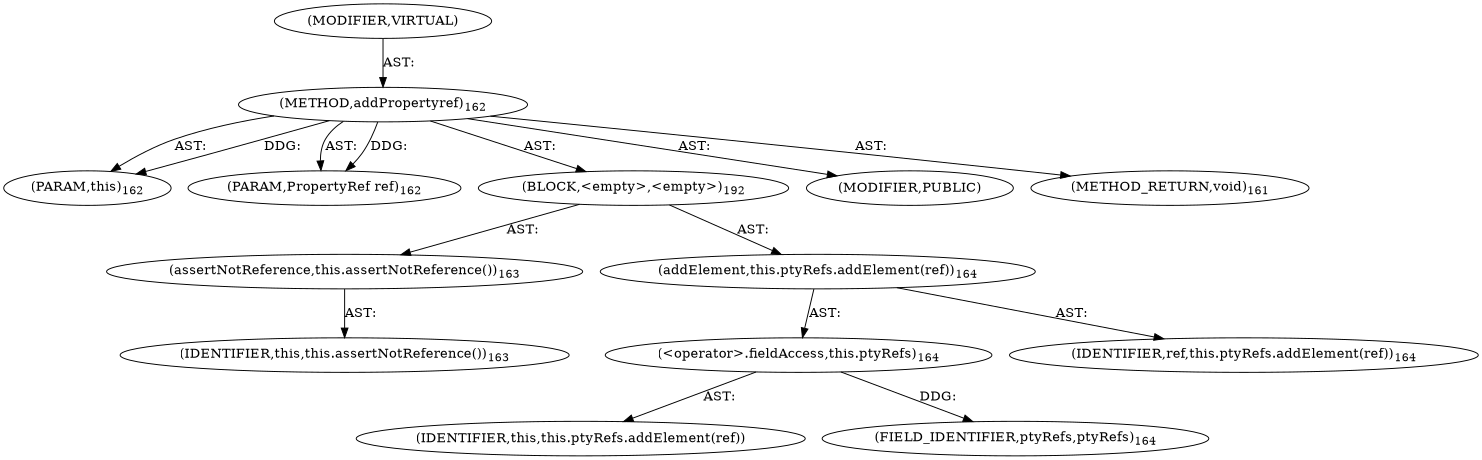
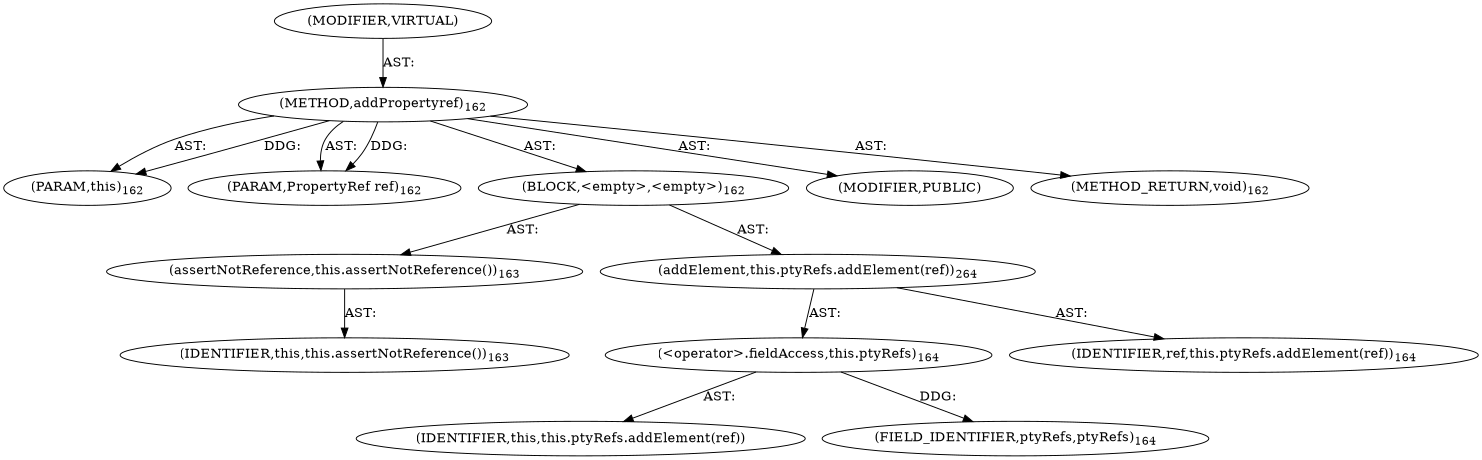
node "(BLOCK,<empty>,<empty>)": text "192" -> "162"
node "(METHOD_RETURN,void)": text "161" -> "162"
node "(addElement,this.ptyRefs.addElement(ref))": text "164" -> "264"
